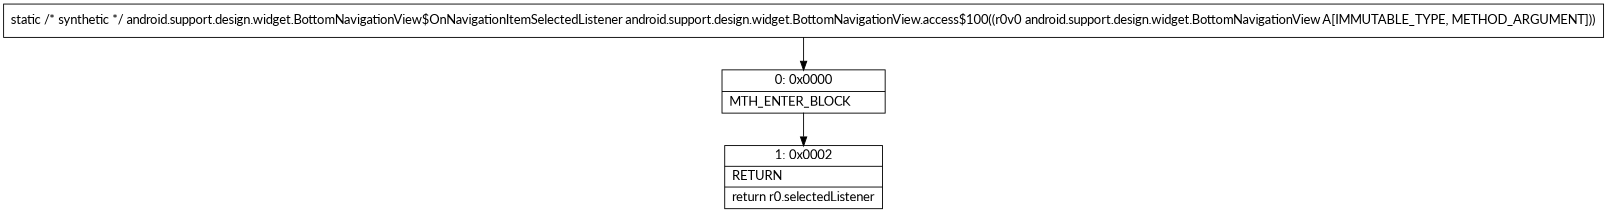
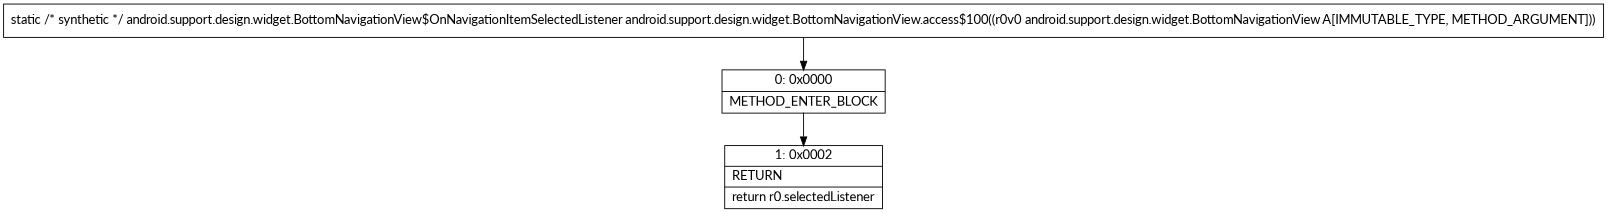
node "0: 0x0000": text "MTH_ENTER_BLOCK" -> "METHOD_ENTER_BLOCK"
